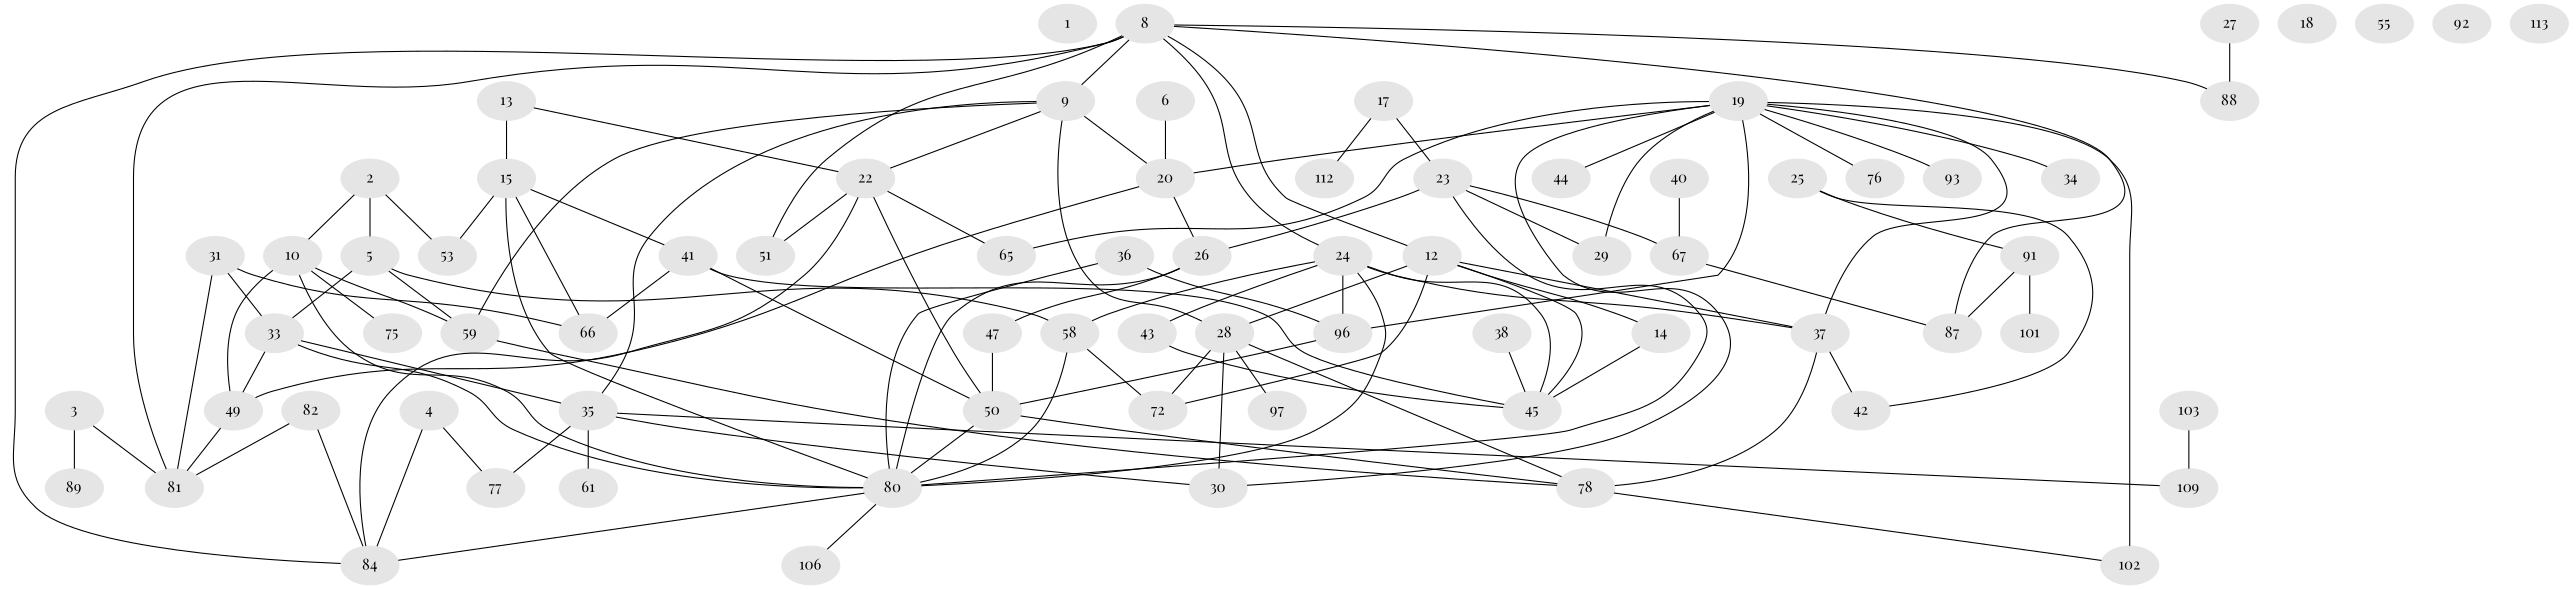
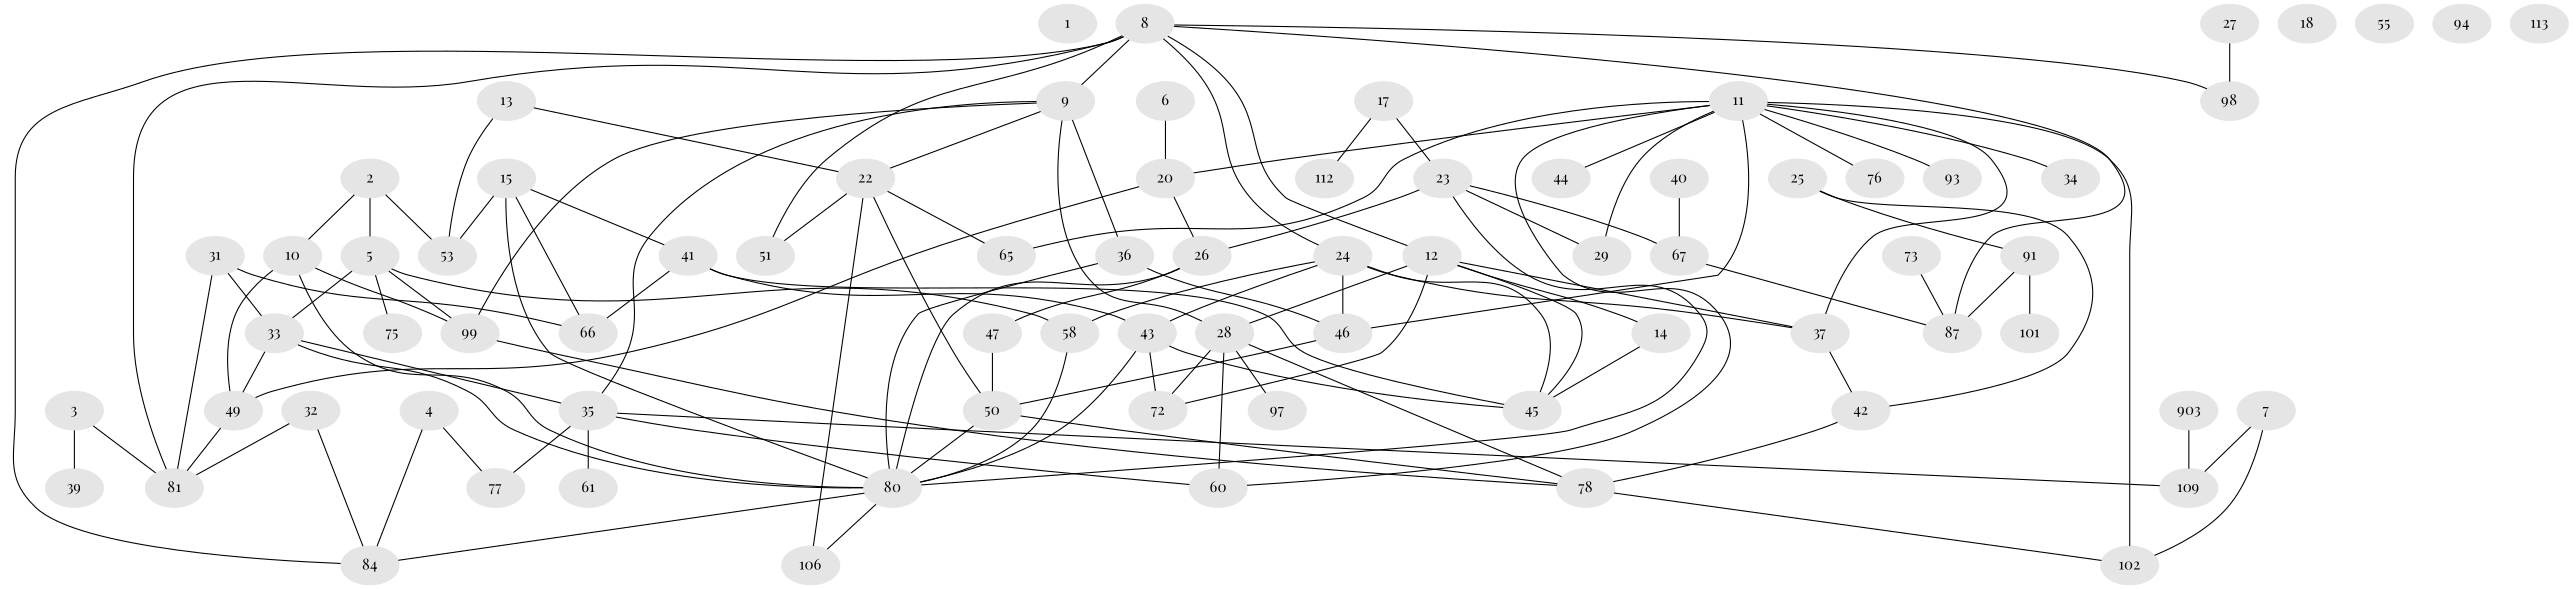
node "92": label "92" -> "94"
node "19": label "19" -> "11"
node "88": label "88" -> "98"
edge "13" -- "15": now "13" -- "53"
edge "9" -- "20": now "9" -- "36"
node "73": added
edge "10" -- "75": now "5" -- "75"
node "59": label "59" -> "99"
node "96": label "96" -> "46"
node "38": removed
edge "41" -- "50": now "41" -- "43"
edge "22" -- "84": now "22" -- "106"
edge "58" -- "72": now "43" -- "72"
node "82": label "82" -> "32"
node "103": label "103" -> "903"
node "7": added
edge "24" -- "80": now "43" -- "80"
edge "37" -- "78": now "42" -- "78"
node "89": label "89" -> "39"
node "30": label "30" -> "60"
